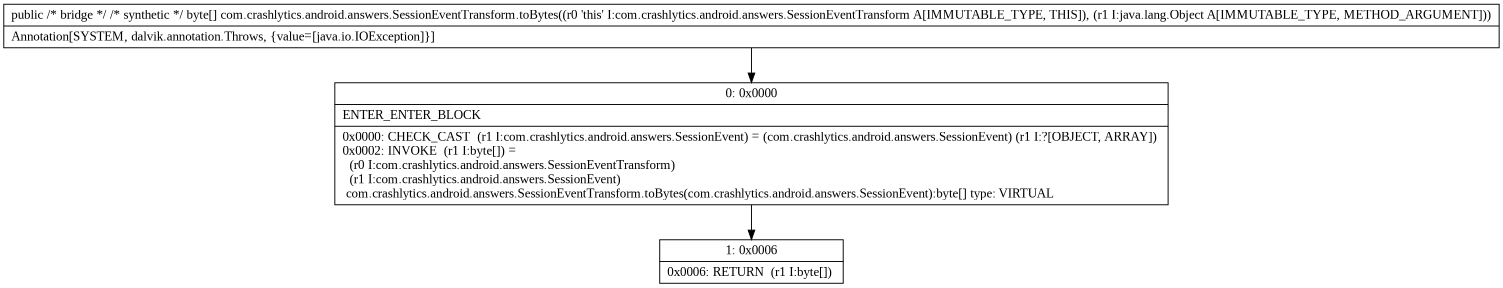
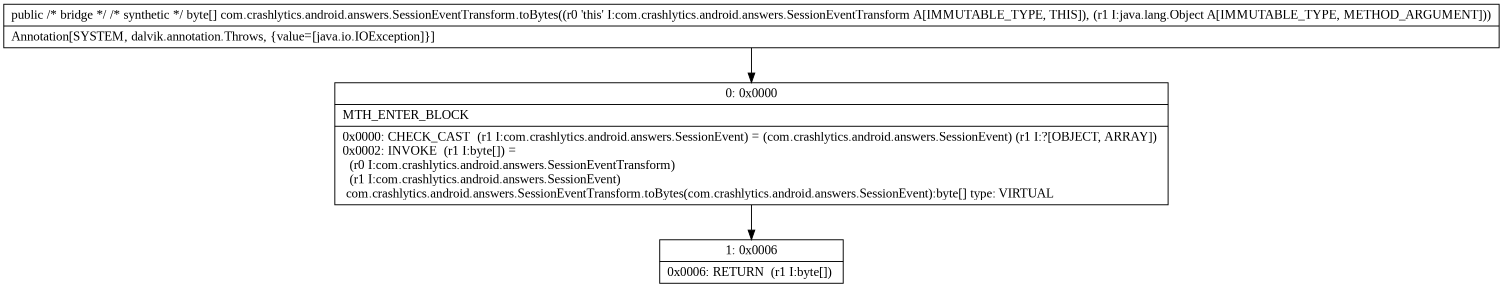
node "0: 0x0000": text "ENTER_ENTER_BLOCK" -> "MTH_ENTER_BLOCK"
